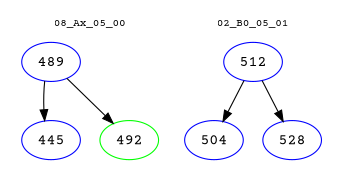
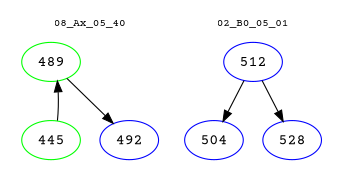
cluster "08_Ax_05_00": label "08_Ax_05_00" -> "08_Ax_05_40"
node "489": color blue -> green
edge "489" -> "445": reversed
node "445": color blue -> green
node "492": color green -> blue
